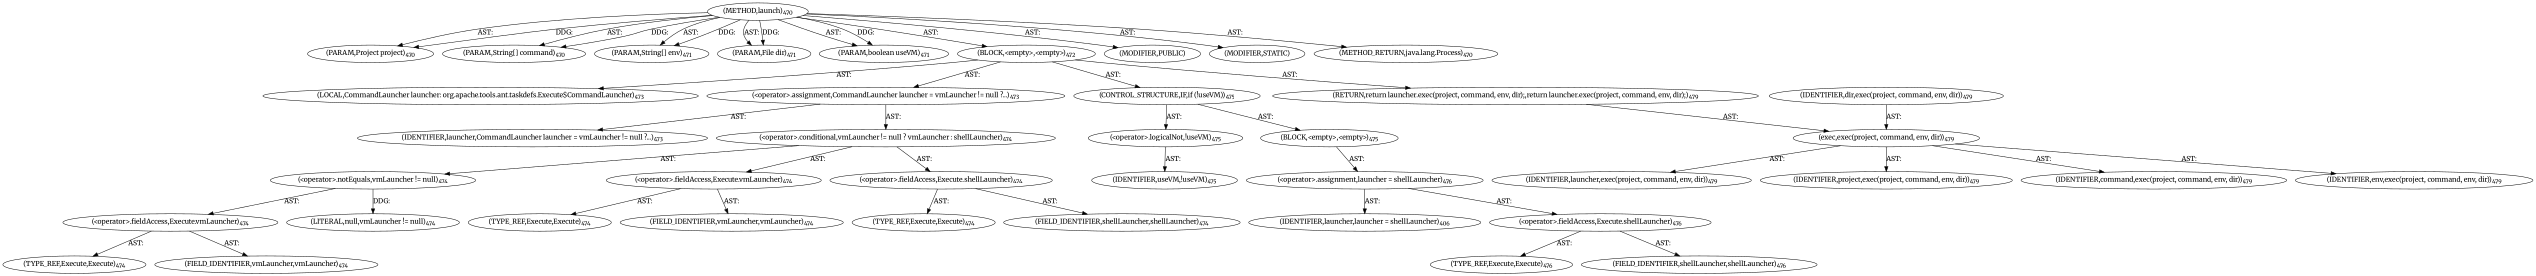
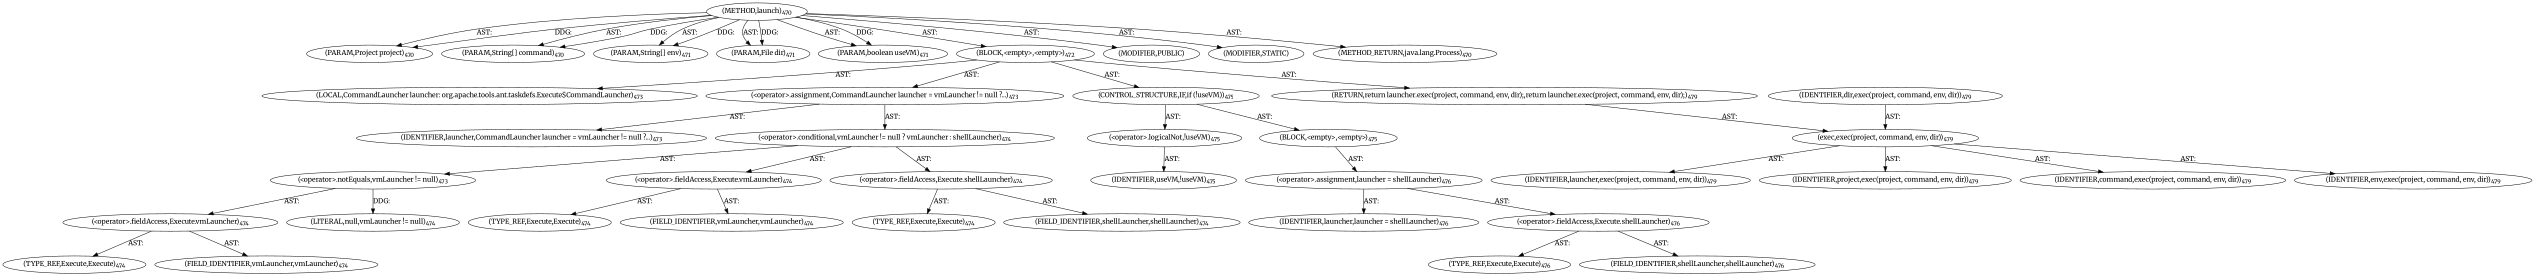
node "(<operator>.notEquals,vmLauncher != null)": text "474" -> "473"
node "(IDENTIFIER,launcher,launcher = shellLauncher)": text "406" -> "476"
